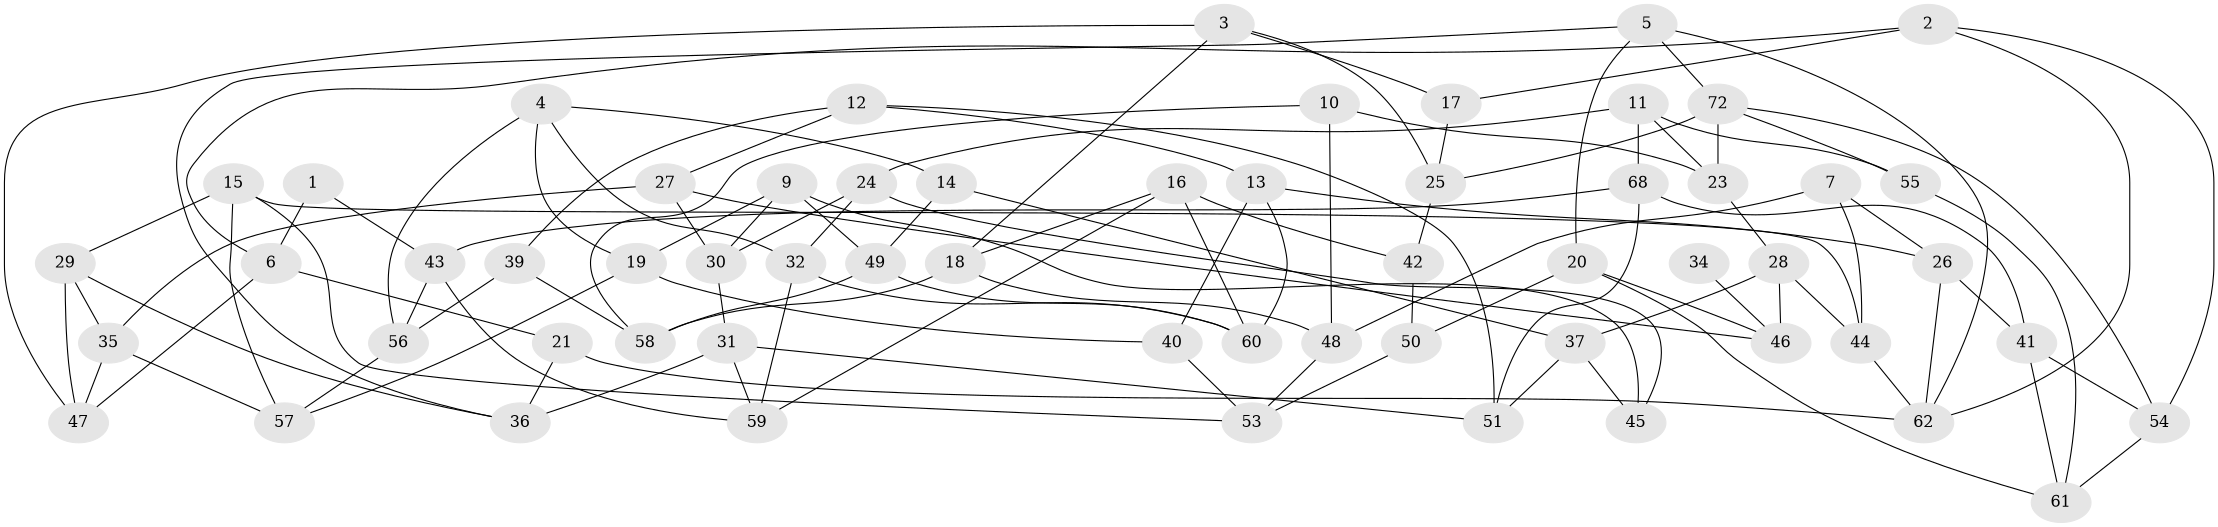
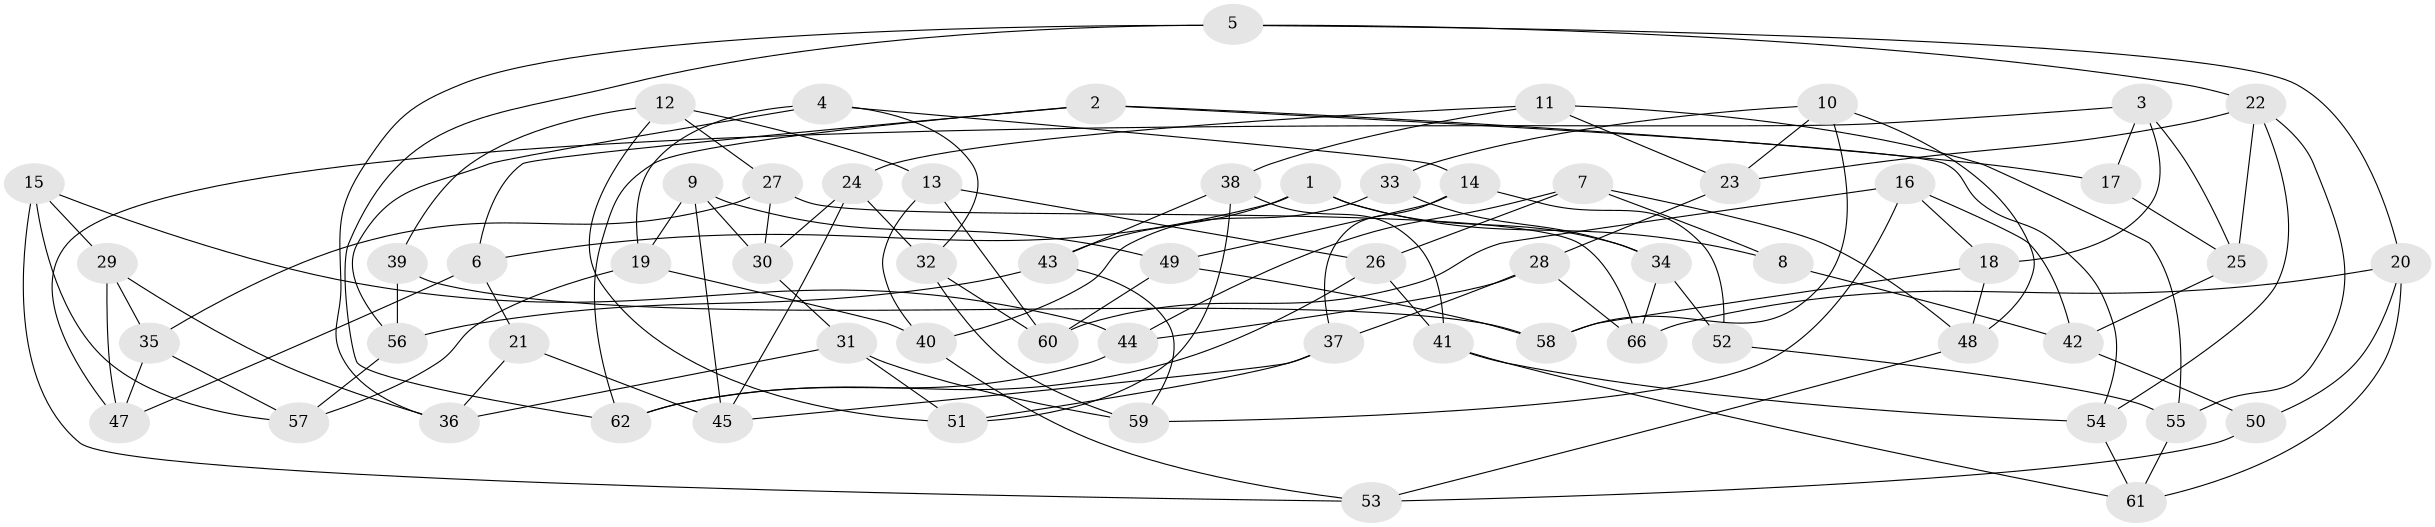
node "72": label "72" -> "22"
node "33": added
node "68": label "68" -> "38"
edge "1" -- "34": added
node "8": added
node "52": added
node "46": label "46" -> "66"
edge "21" -- "62": now "21" -- "45"
